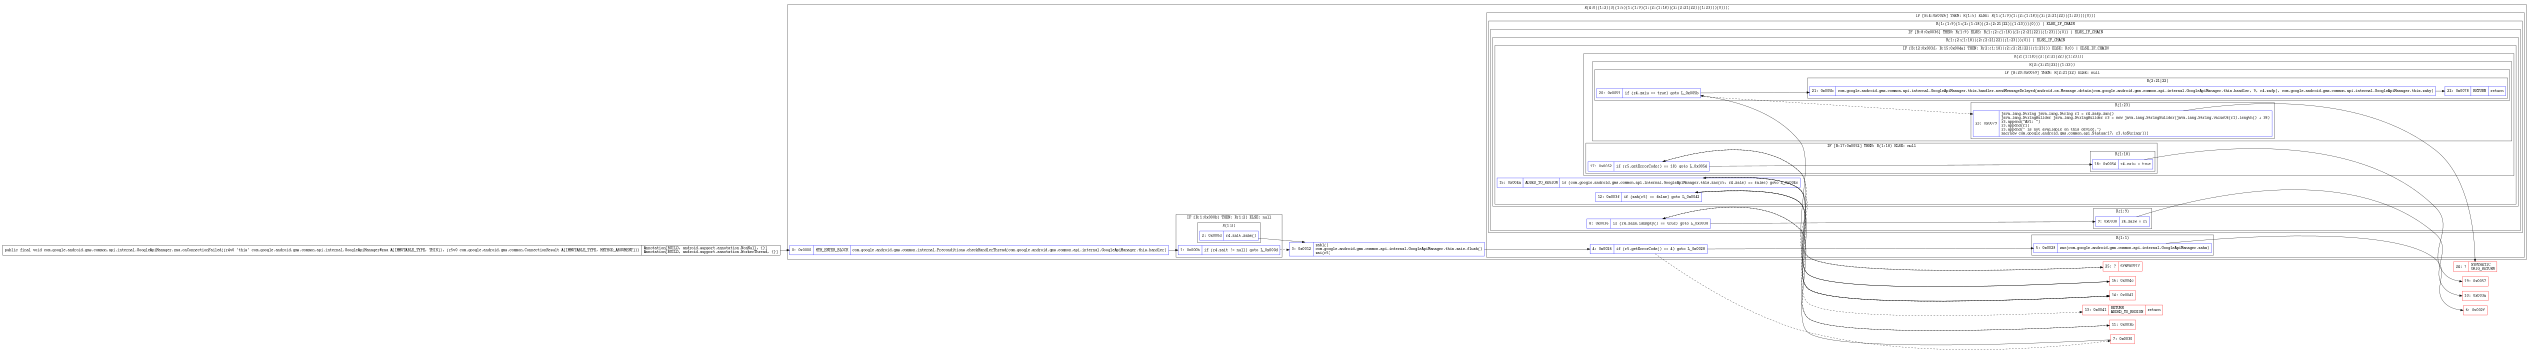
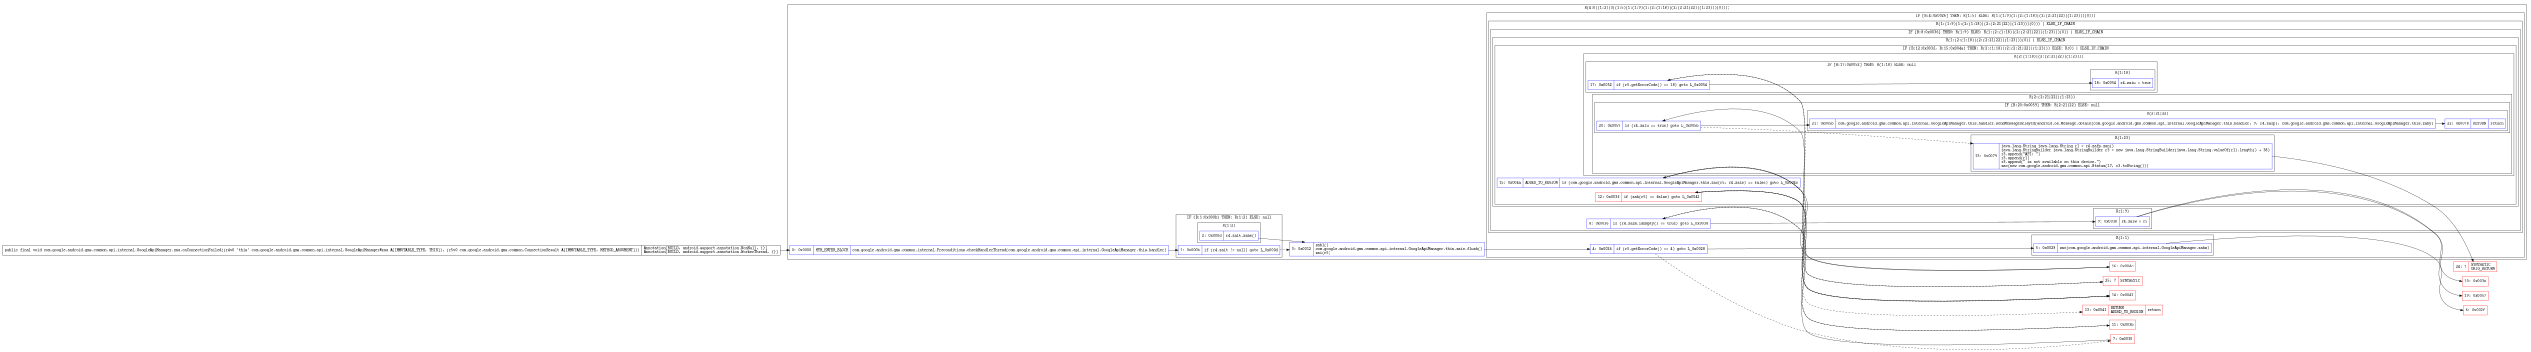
edge "18: 0x0054" -> "19: 0x0057": now "9: 0x0038" -> "19: 0x0057"
node "12: 0x003f": color blue -> red
